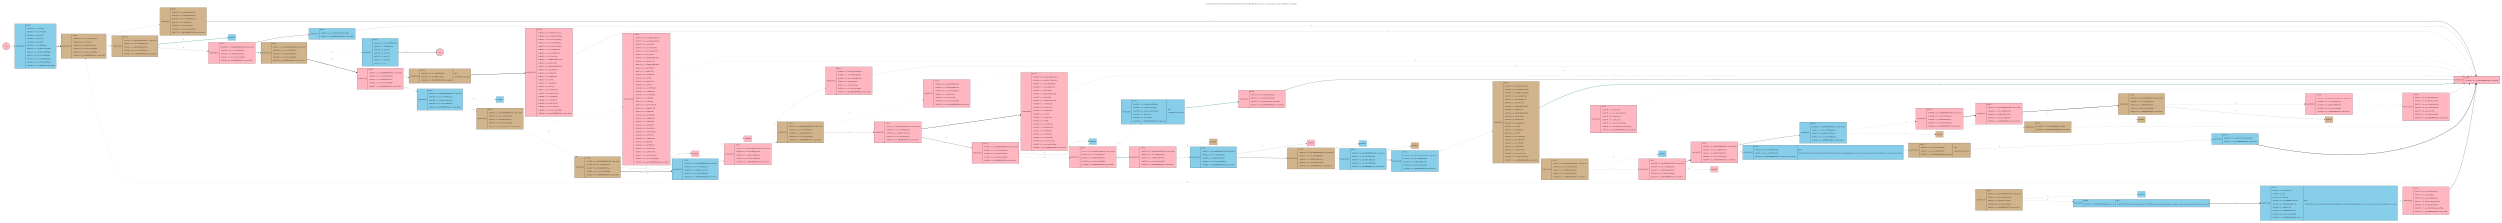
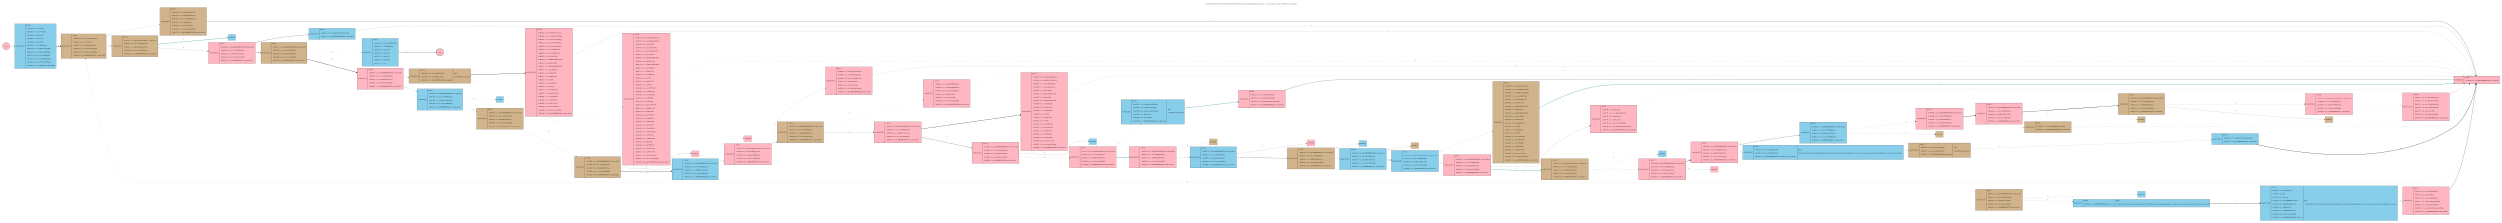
node "0x40145b [25]": added
